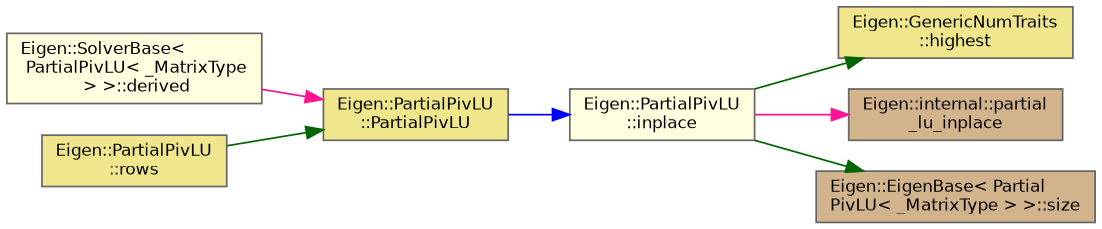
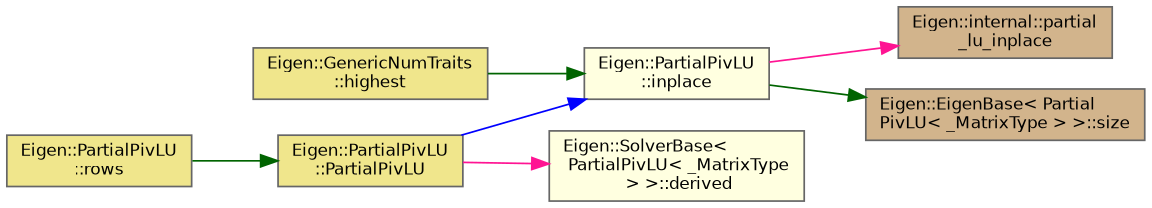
edge "Eigen::PartialPivLU ::inplace" -> "Eigen::GenericNumTraits ::highest": reversed
edge "Eigen::SolverBase< PartialPivLU< _MatrixType > >::derived" -> "Eigen::PartialPivLU ::PartialPivLU": reversed
